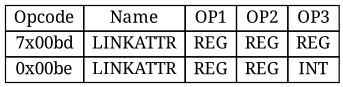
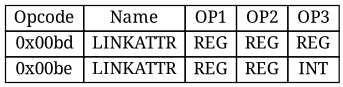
node "Opcode": text "7x00bd" -> "0x00bd"
